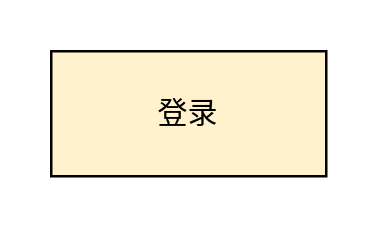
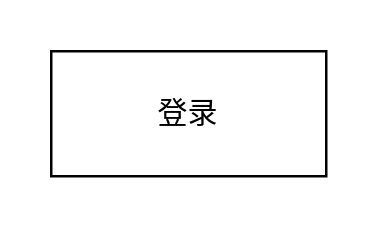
node "登录": fillcolor #fff2cc -> #ffffff
